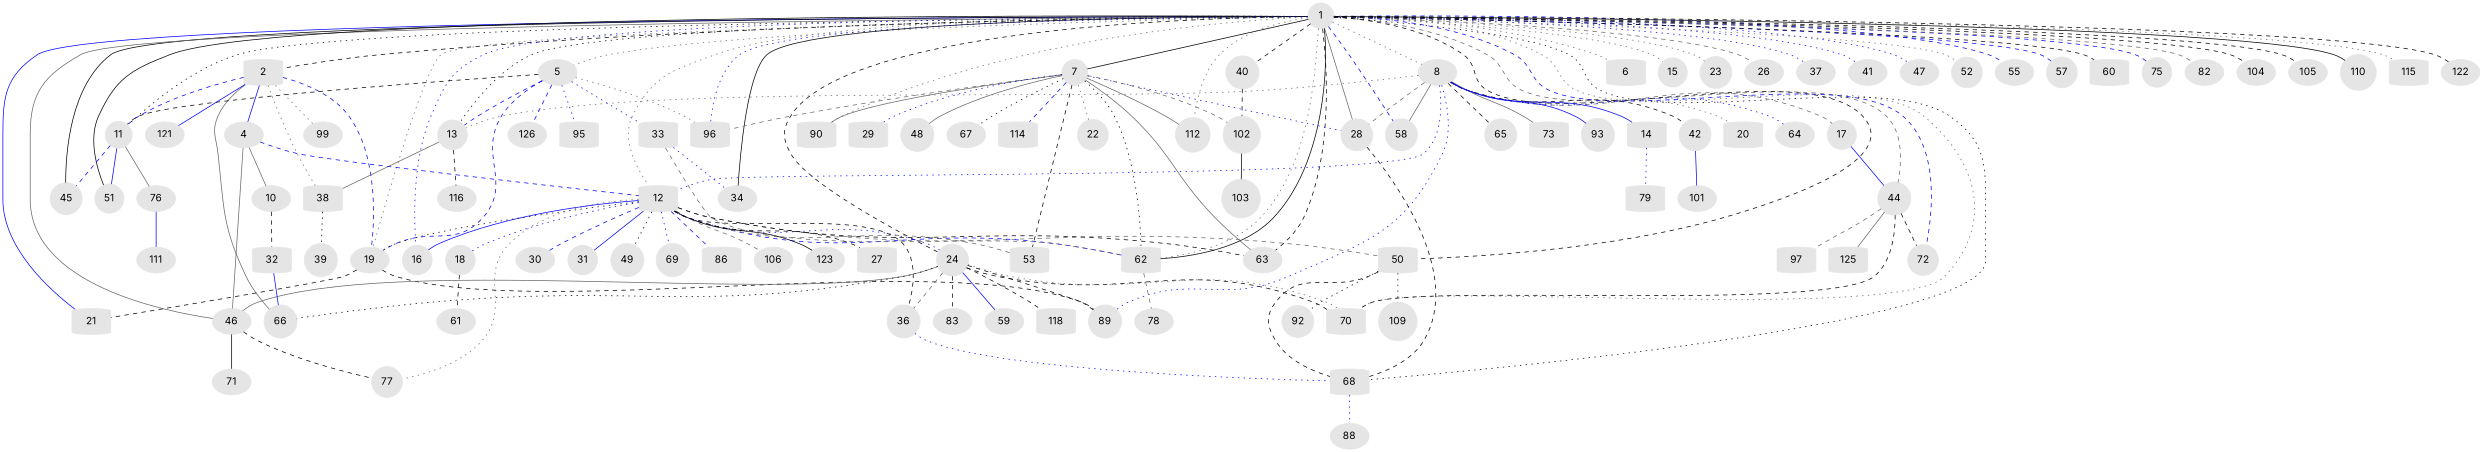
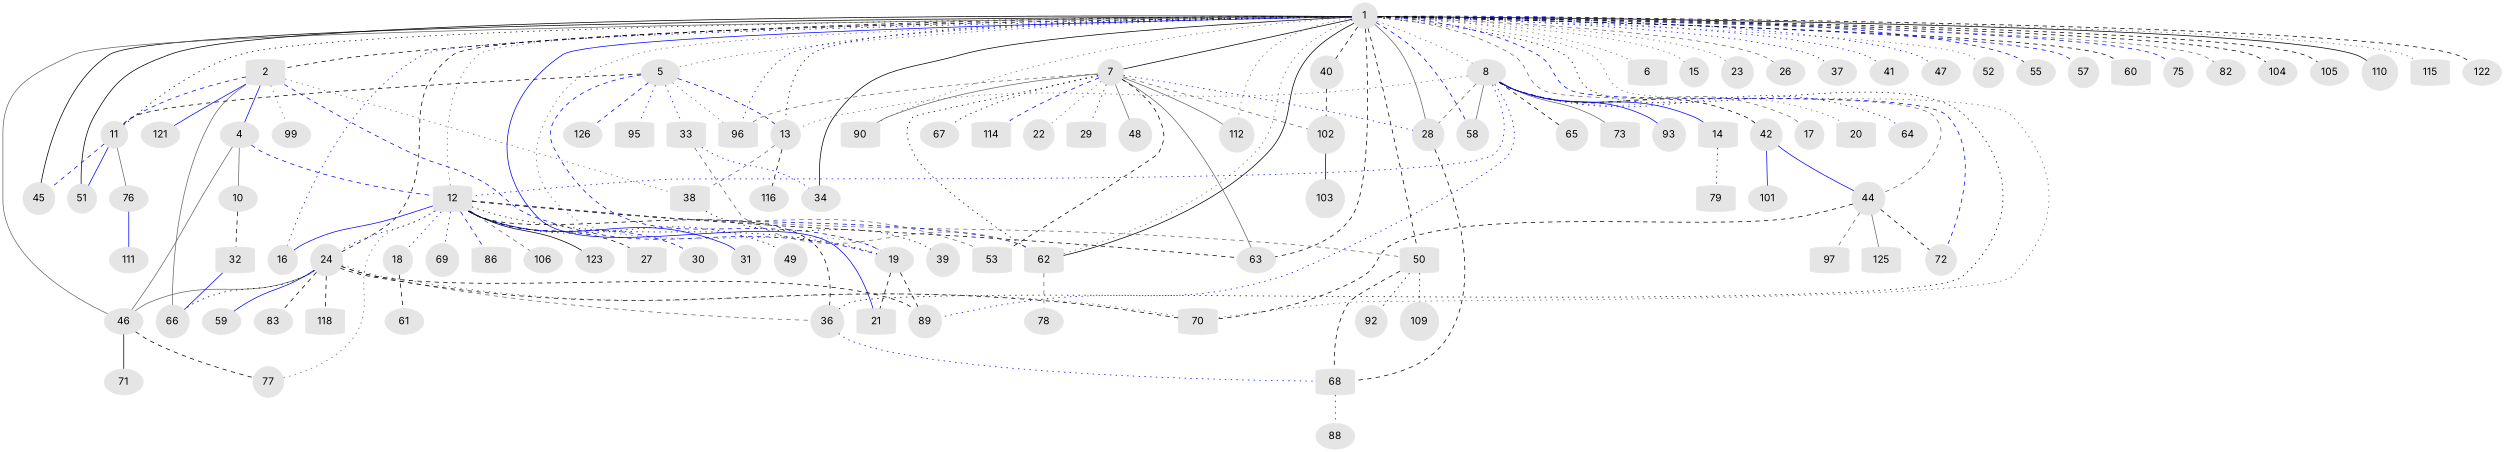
edge "17" -- "44": now "42" -- "44"
edge "13" -- "38": style solid -> dashed
edge "1" -- "68": now "1" -- "36"
